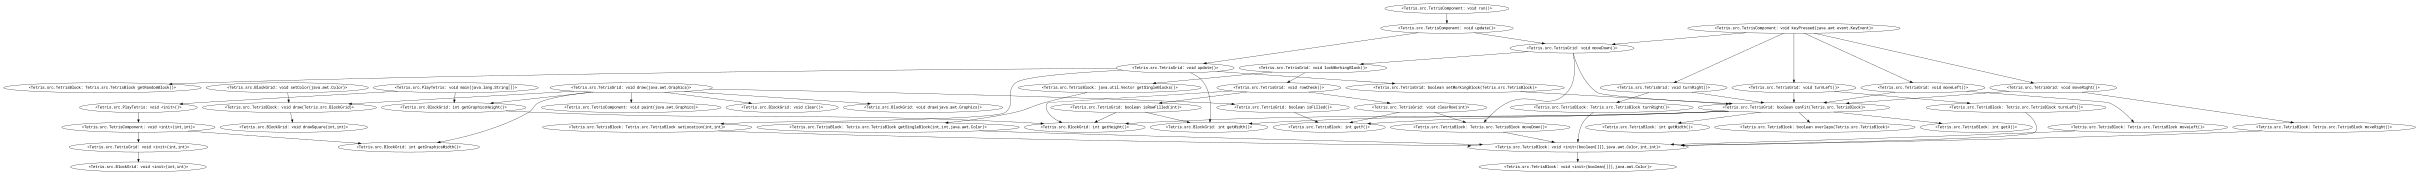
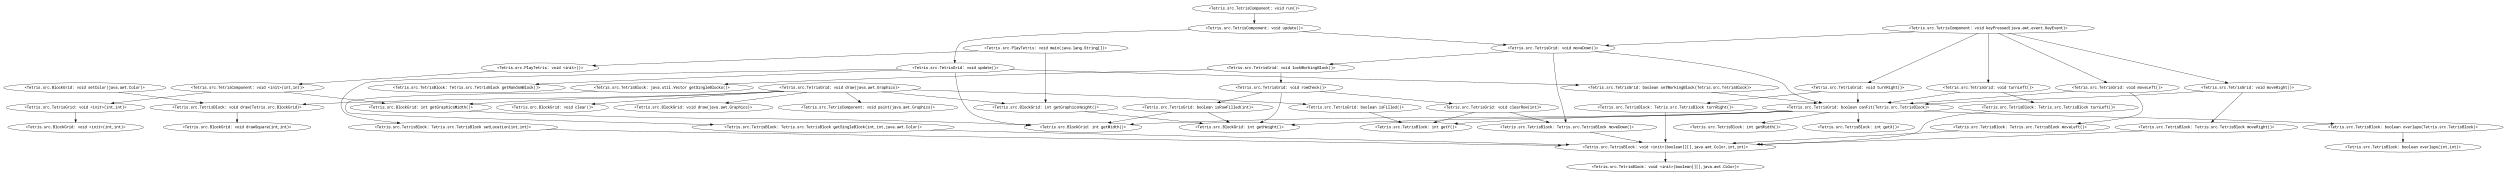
edge "<Tetris.src.BlockGrid: int getGraphicsWidth()>" -> "<Tetris.src.BlockGrid: int getWidth()>": added
node "<Tetris.src.TetrisBlock: boolean overlaps(int,int)>": added
